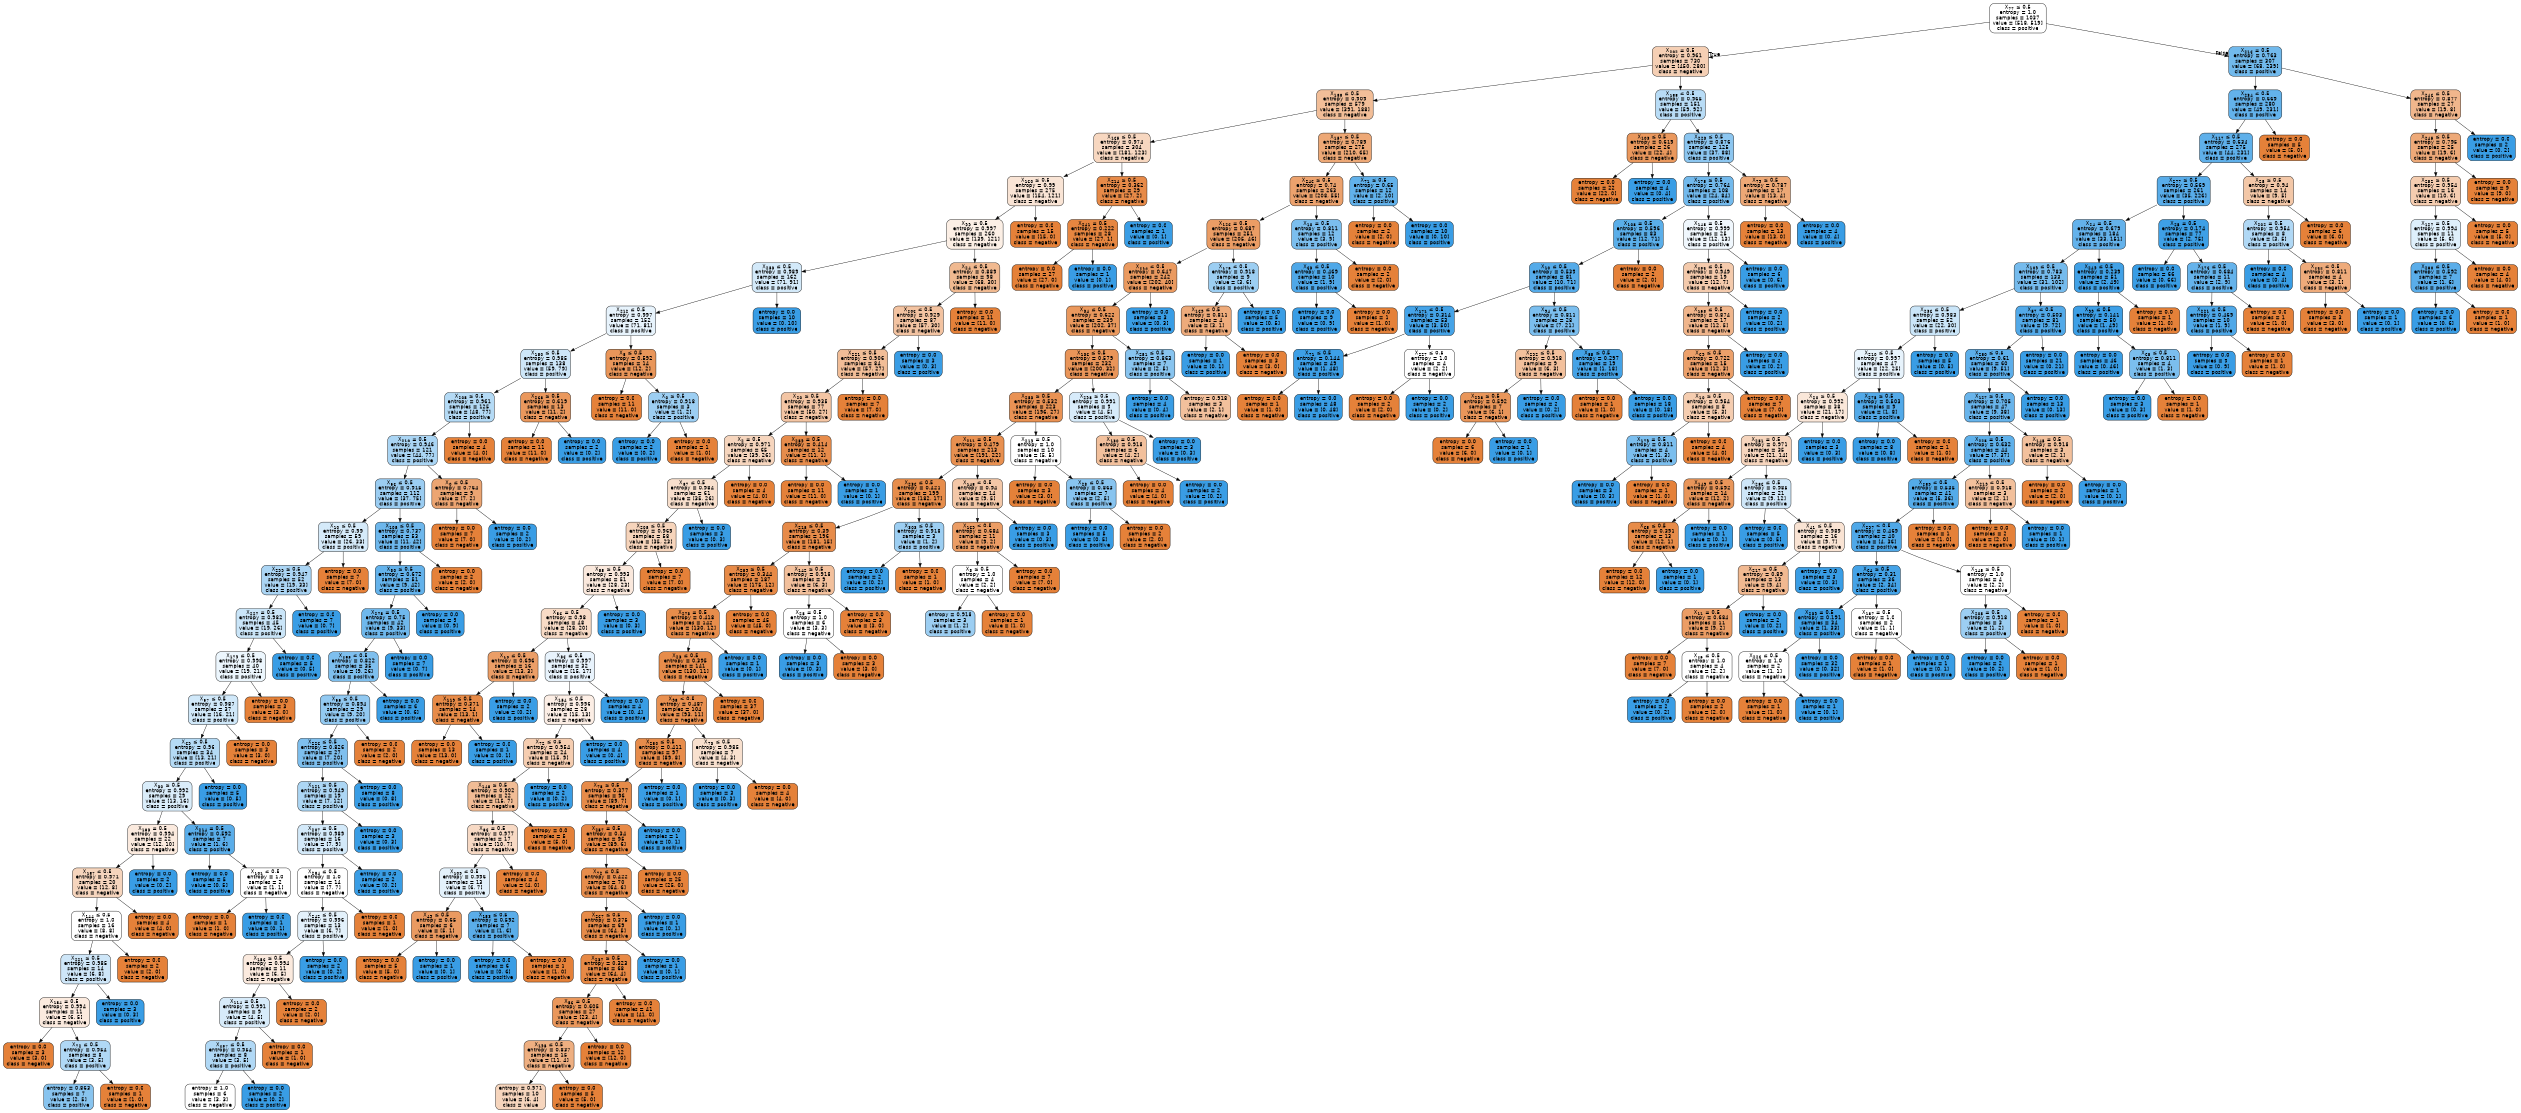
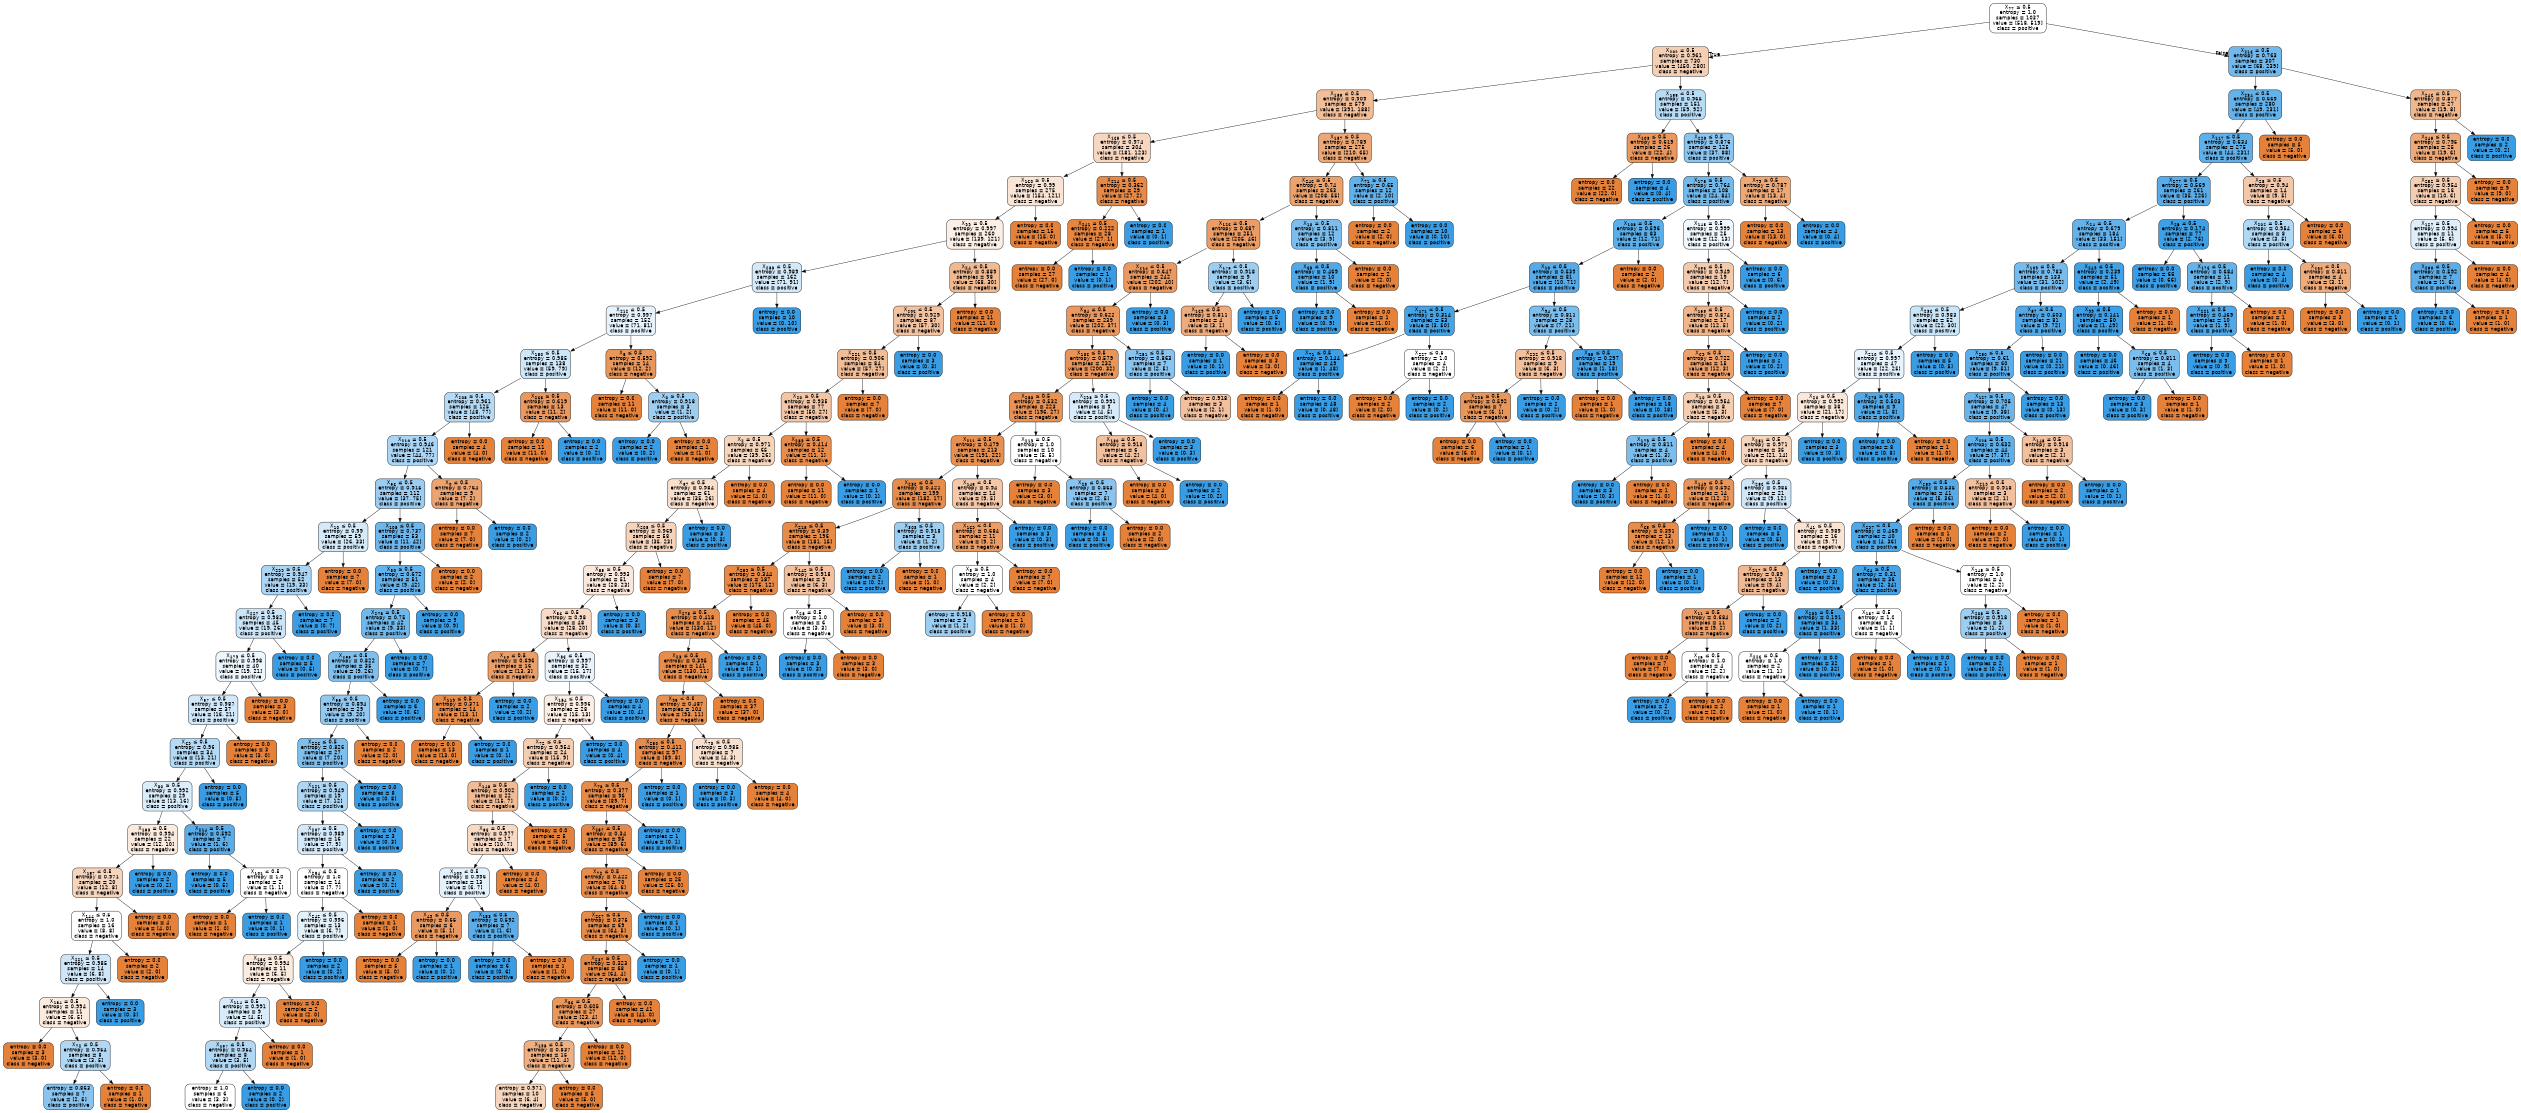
node "entropy = 0.971": text "class = value" -> "class = negative"
